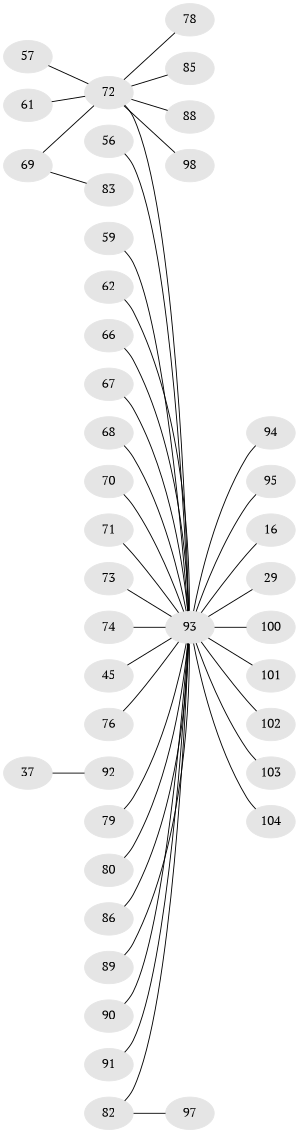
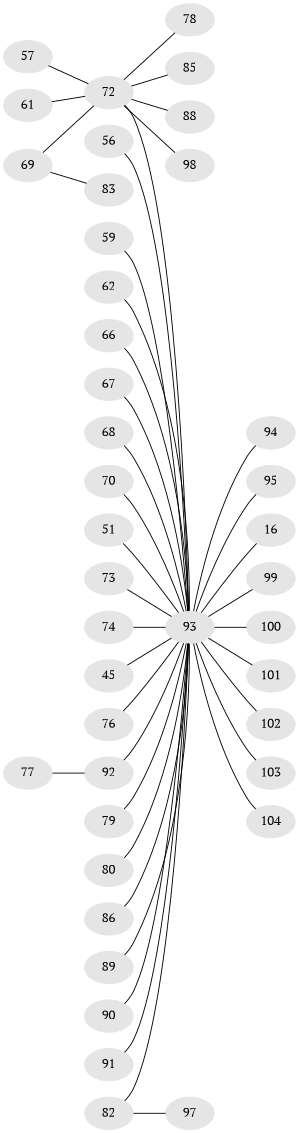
node "71": label "71" -> "51"
node "29": label "29" -> "99"
edge "93" -- "92": added
node "37": label "37" -> "77"
